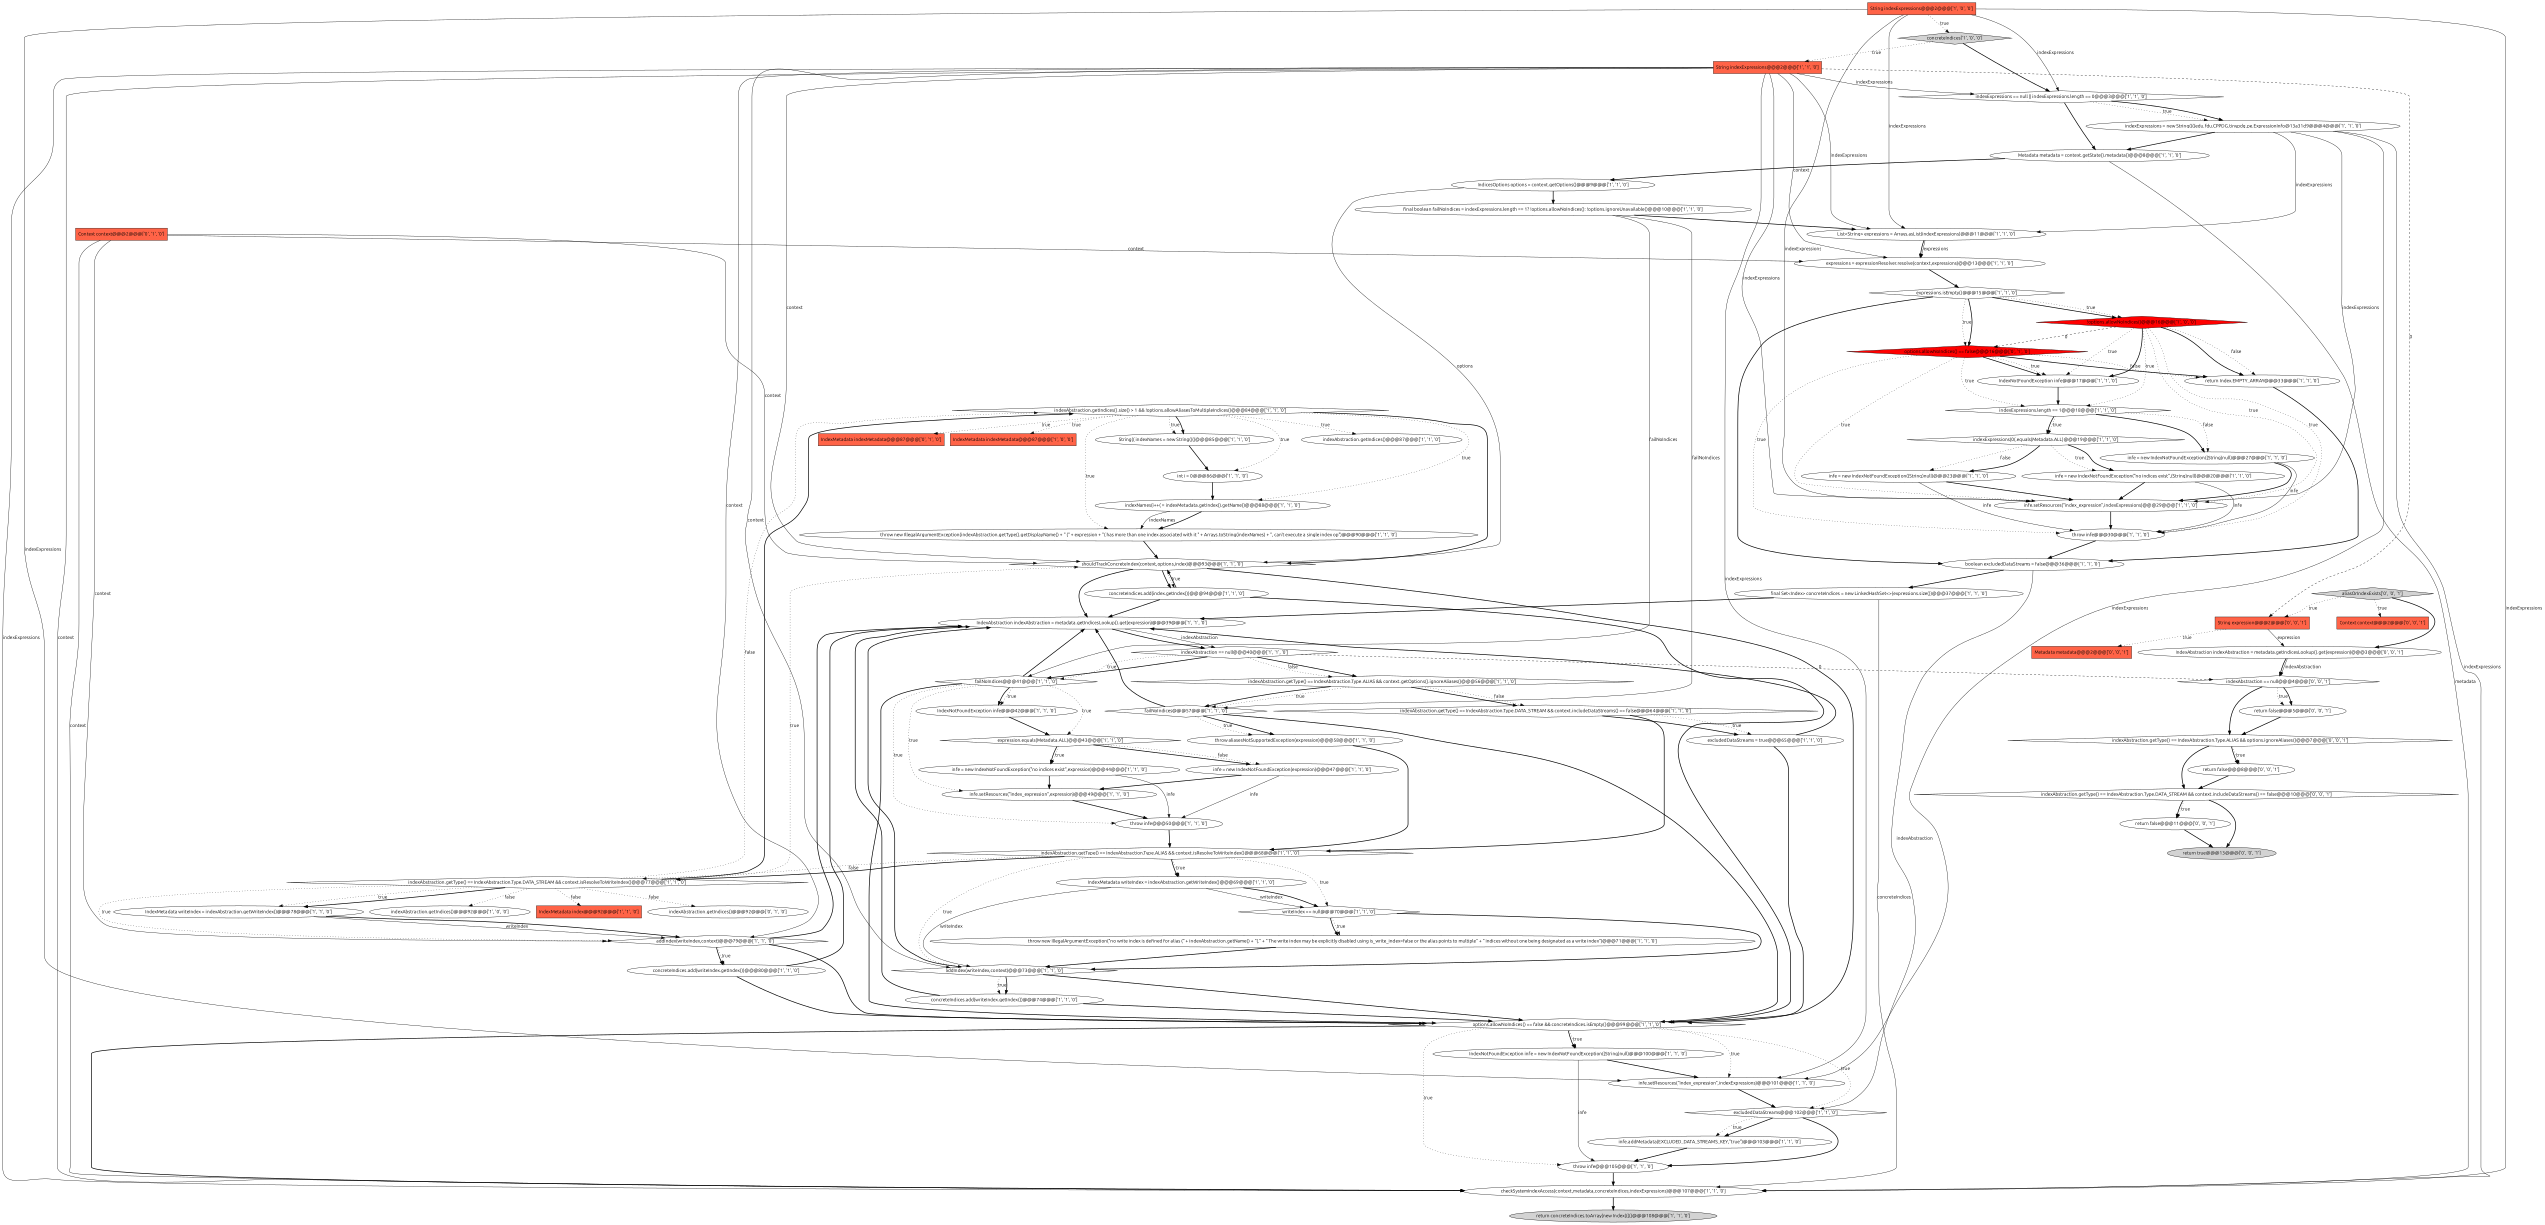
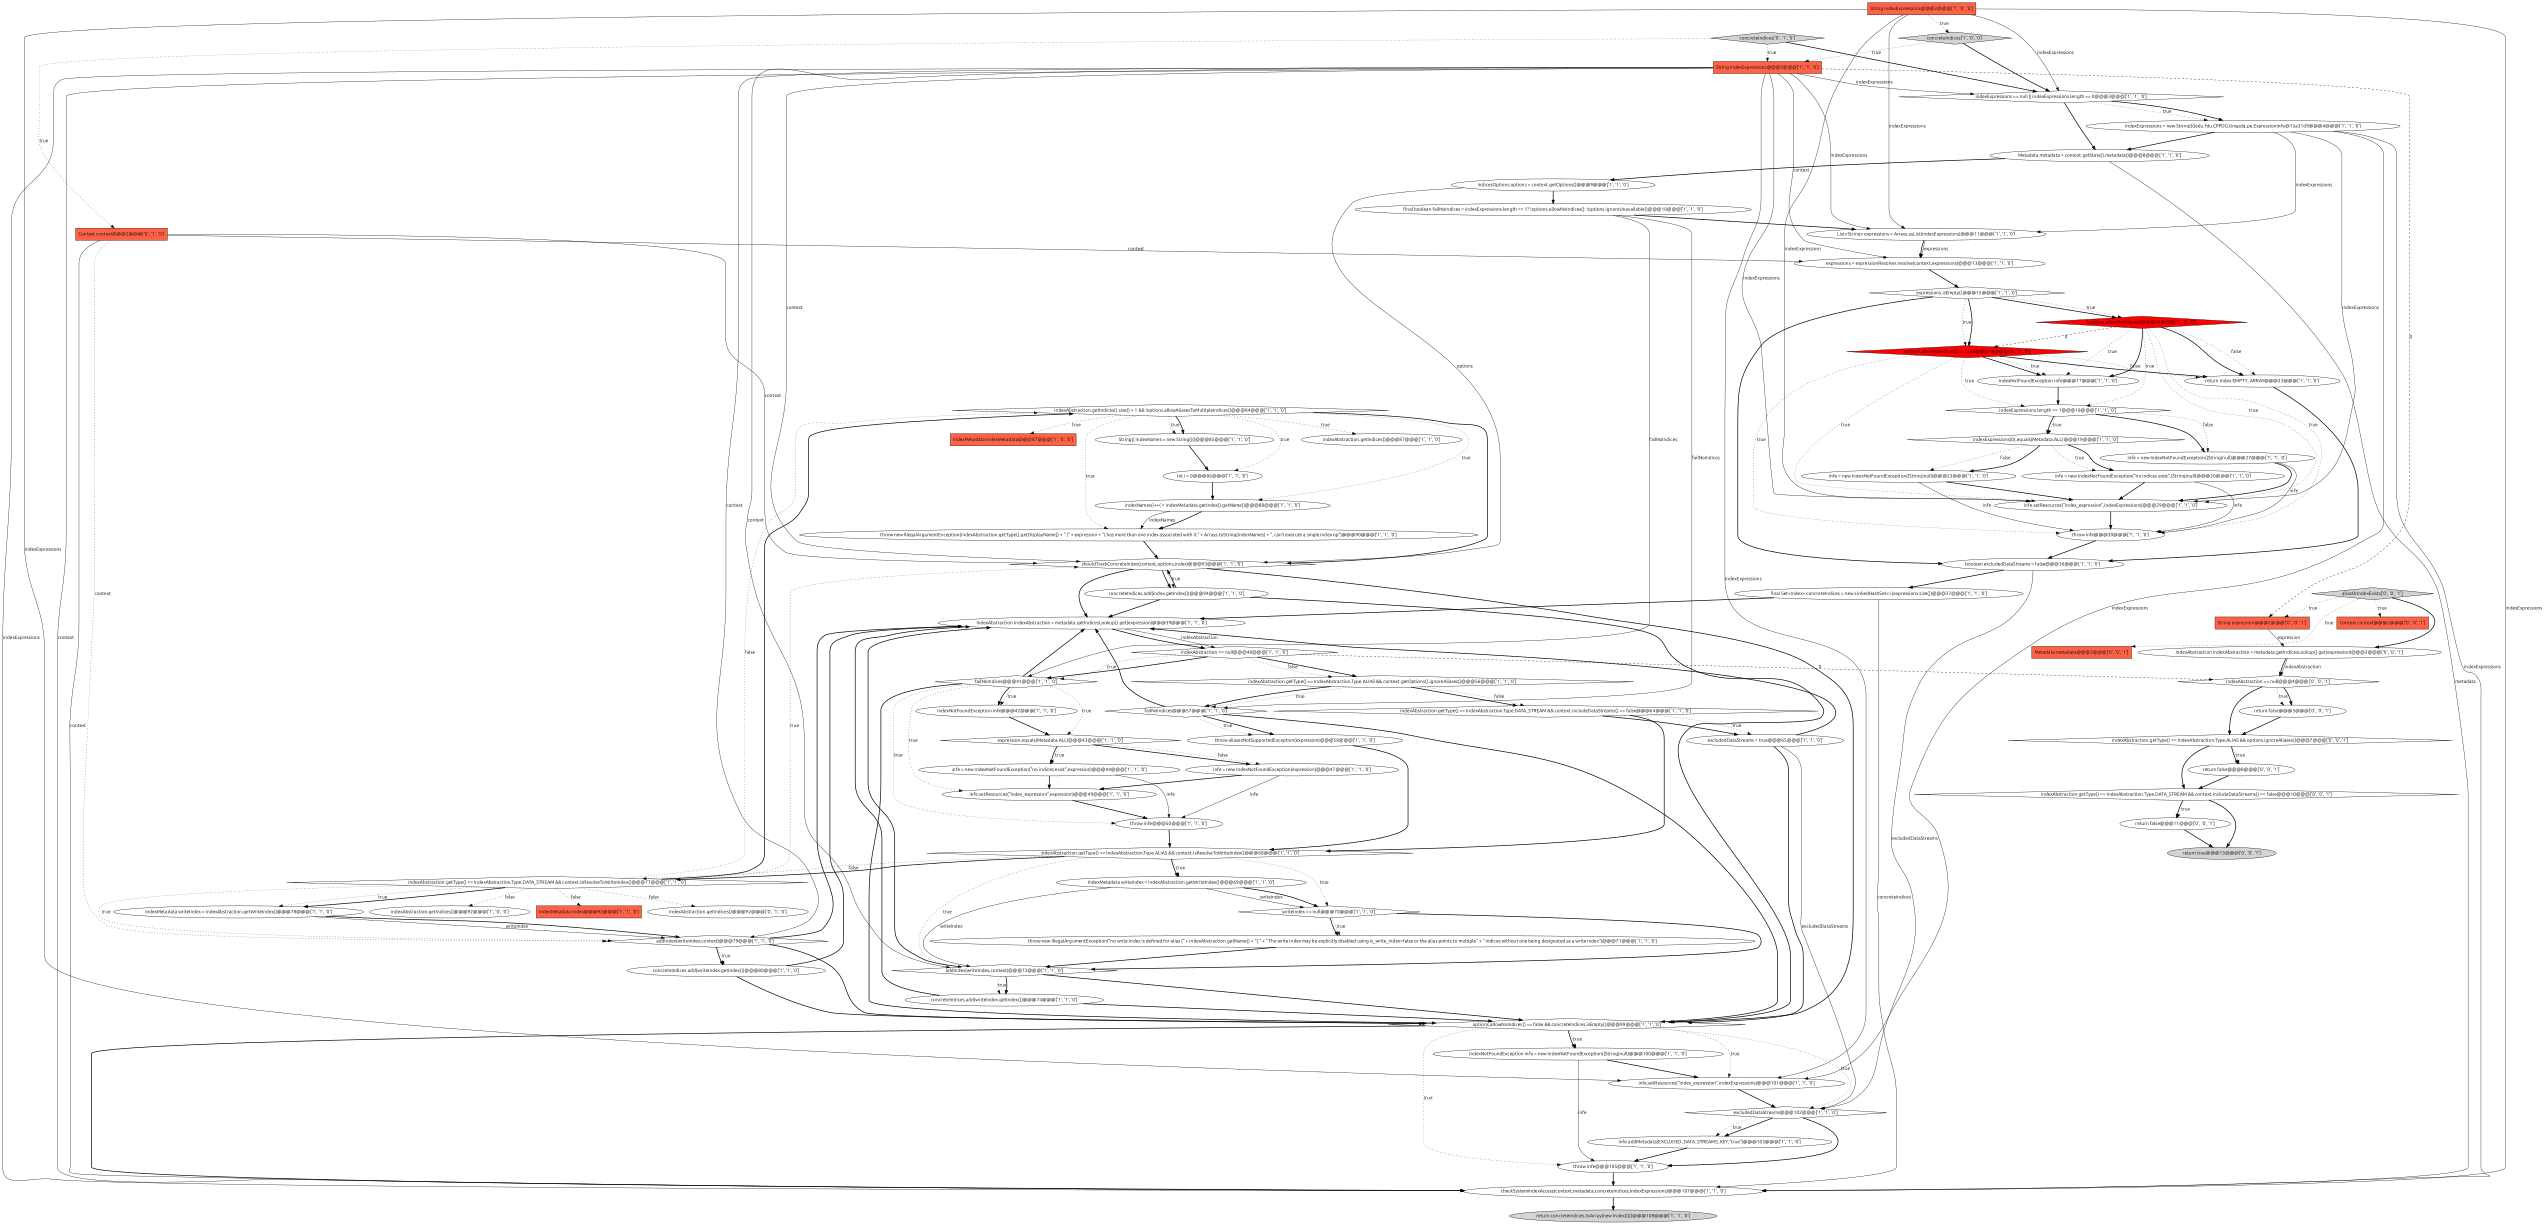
node "concreteIndices['0', '1', '0']": added
node "IndexMetadata indexMetadata@@@87@@@['0', '1', '0']": removed
edge "String expression@@@2@@@['0', '0', '1']" -> "Metadata metadata@@@2@@@['0', '0', '1']": now "aliasOrIndexExists['0', '0', '1']" -> "Metadata metadata@@@2@@@['0', '0', '1']"
edge "Context context@@@2@@@['0', '1', '0']" -> "addIndex(writeIndex,context)@@@79@@@['1', '1', '0']": style solid -> dotted
edge "boolean excludedDataStreams = false@@@36@@@['1', '1', '0']" -> "excludedDataStreams@@@102@@@['1', '1', '0']": label "indexAbstraction" -> "excludedDataStreams"
edge "excludedDataStreams = true@@@65@@@['1', '1', '0']" -> "excludedDataStreams@@@102@@@['1', '1', '0']": added, label "excludedDataStreams"
